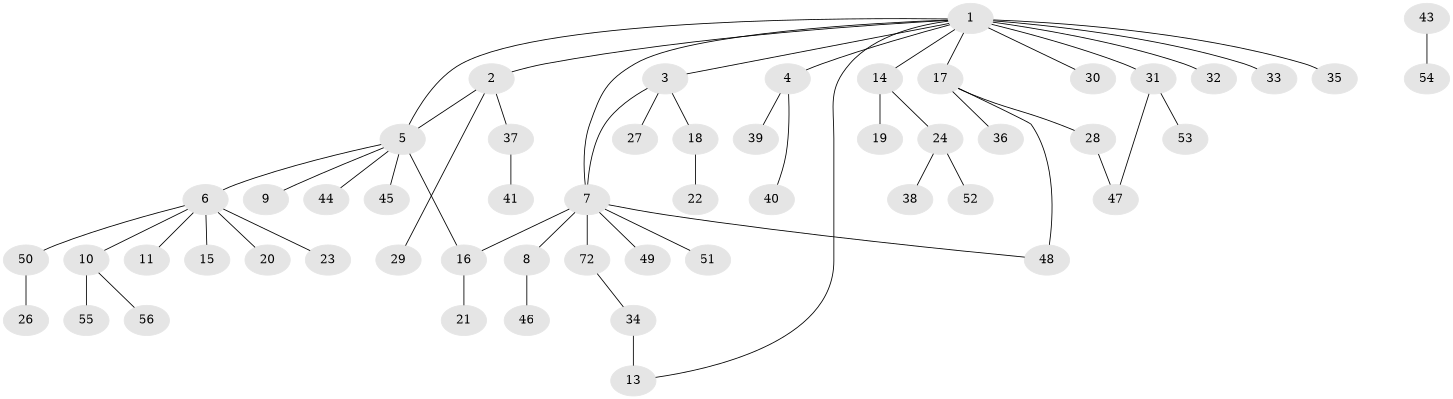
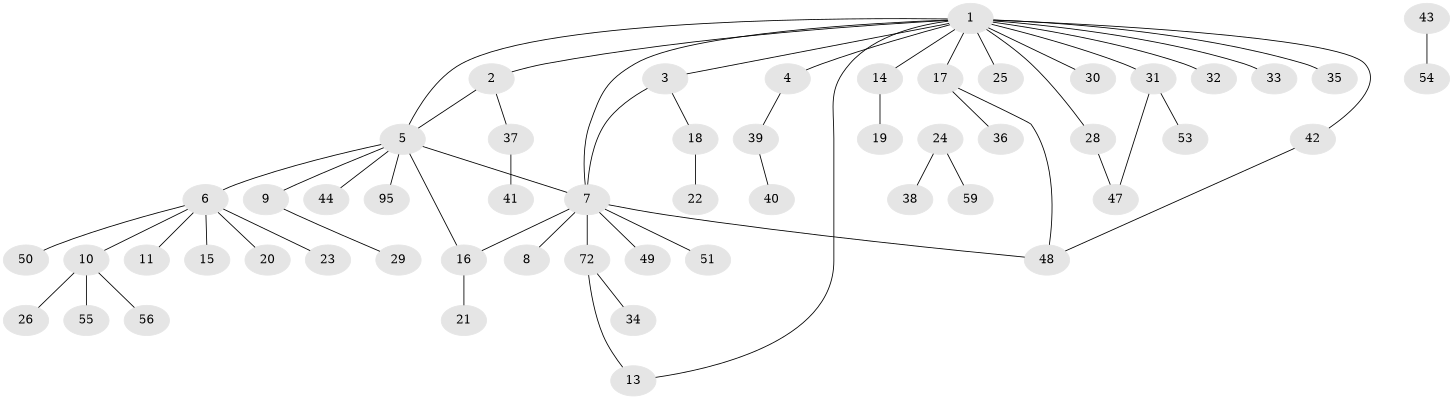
node "25": added
edge "14" -- "24": removed
edge "17" -- "28": now "1" -- "28"
node "27": removed
node "42": added
edge "4" -- "40": now "39" -- "40"
edge "5" -- "7": added
edge "2" -- "29": now "9" -- "29"
node "45": label "45" -> "95"
node "52": label "52" -> "59"
edge "50" -- "26": now "10" -- "26"
node "46": removed
edge "34" -- "13": now "72" -- "13"
